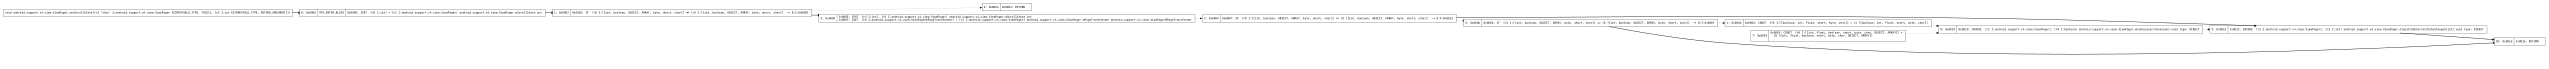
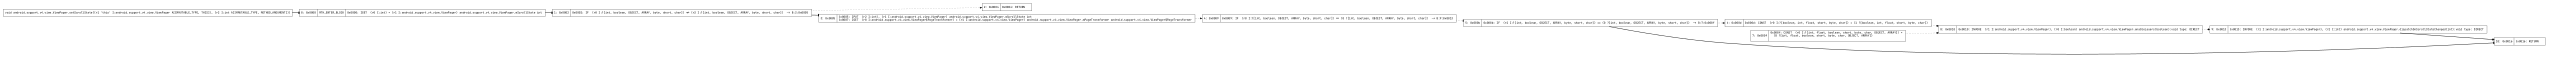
edge "4: 0x0009" -> "9: 0x0013": removed
